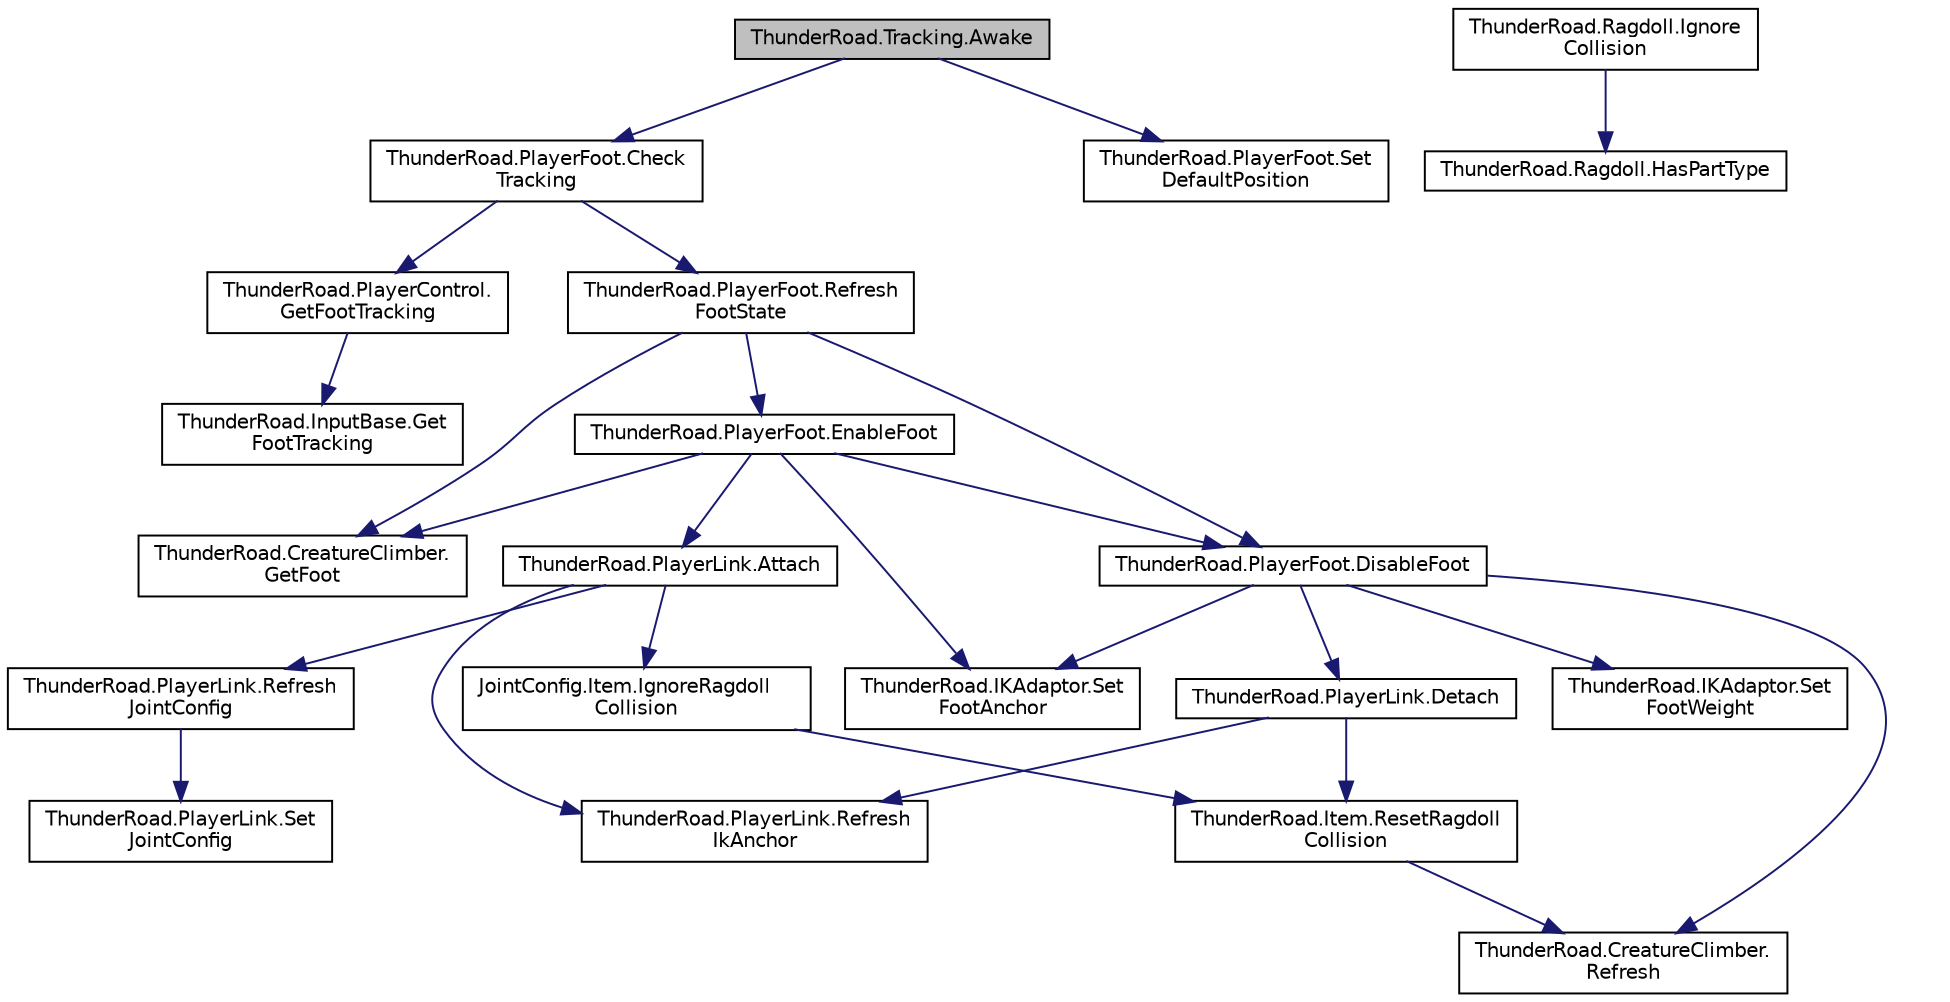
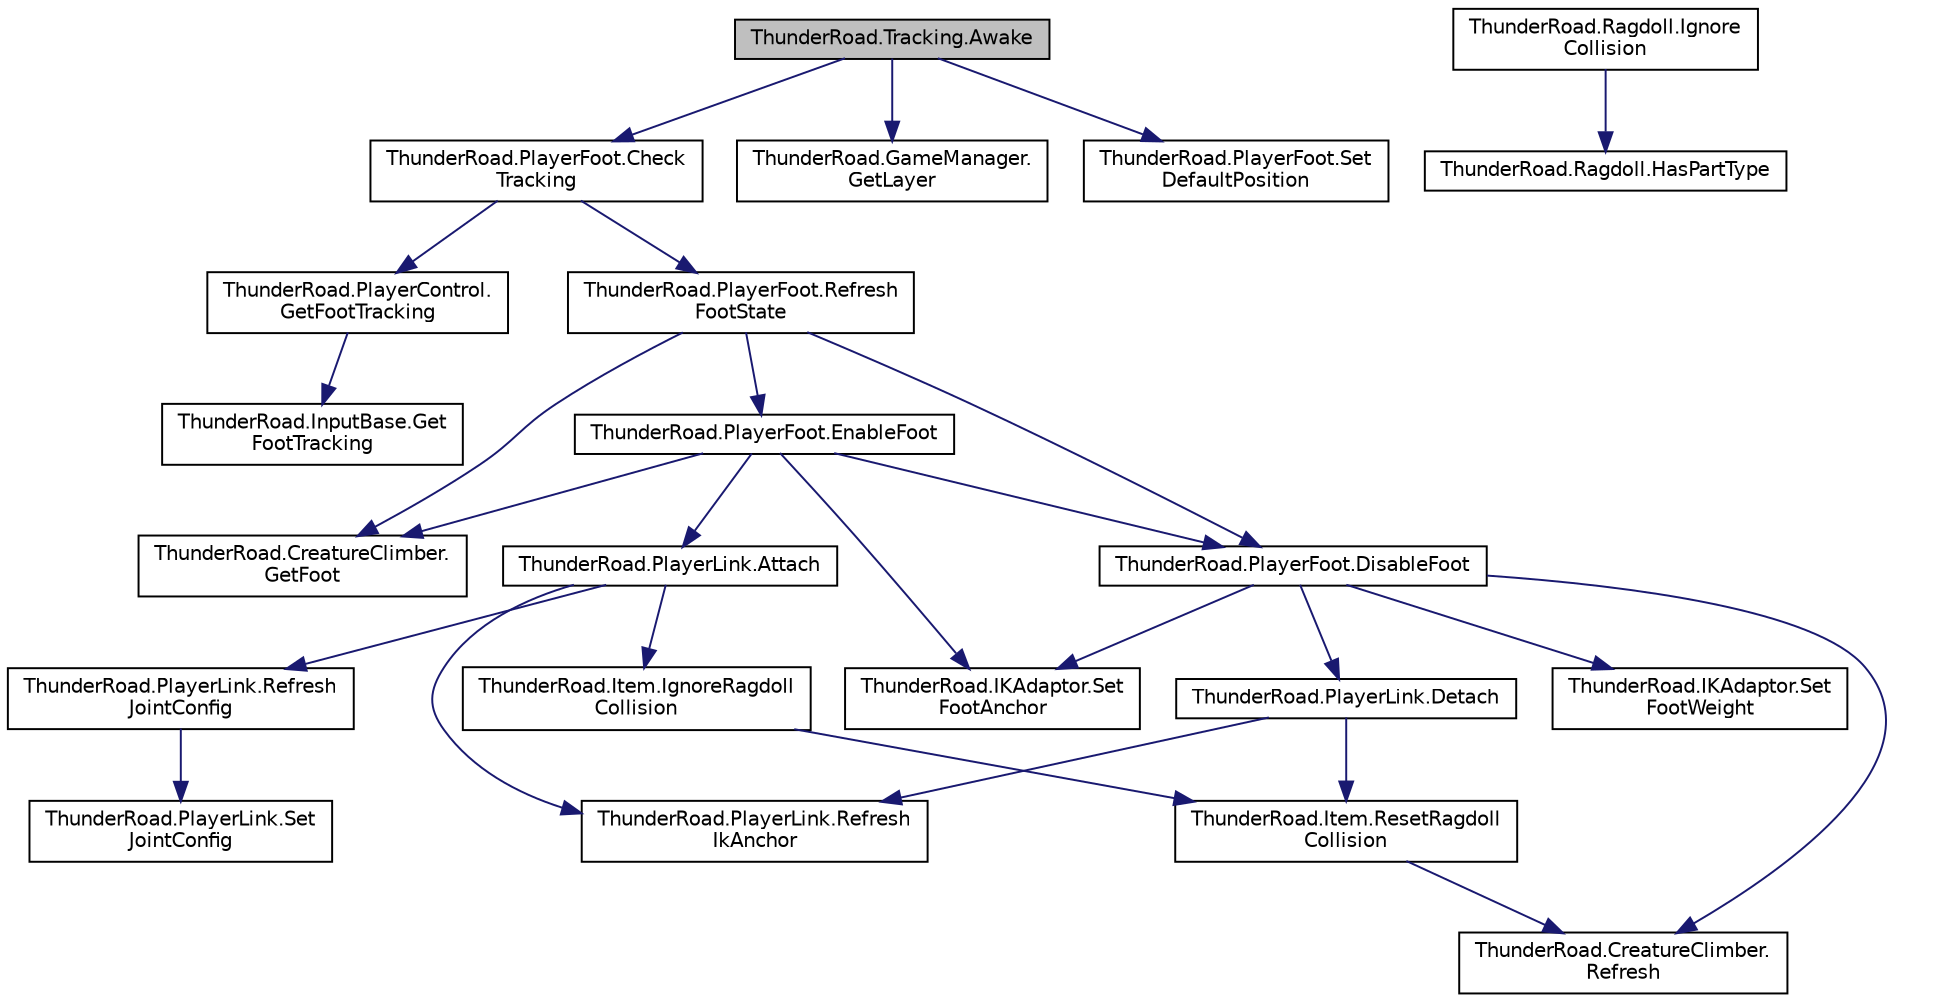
node "ThunderRoad.GameManager. GetLayer": added
node "JointConfig.Item.IgnoreRagdoll Collision": label "JointConfig.Item.IgnoreRagdoll Collision" -> "ThunderRoad.Item.IgnoreRagdoll Collision"
